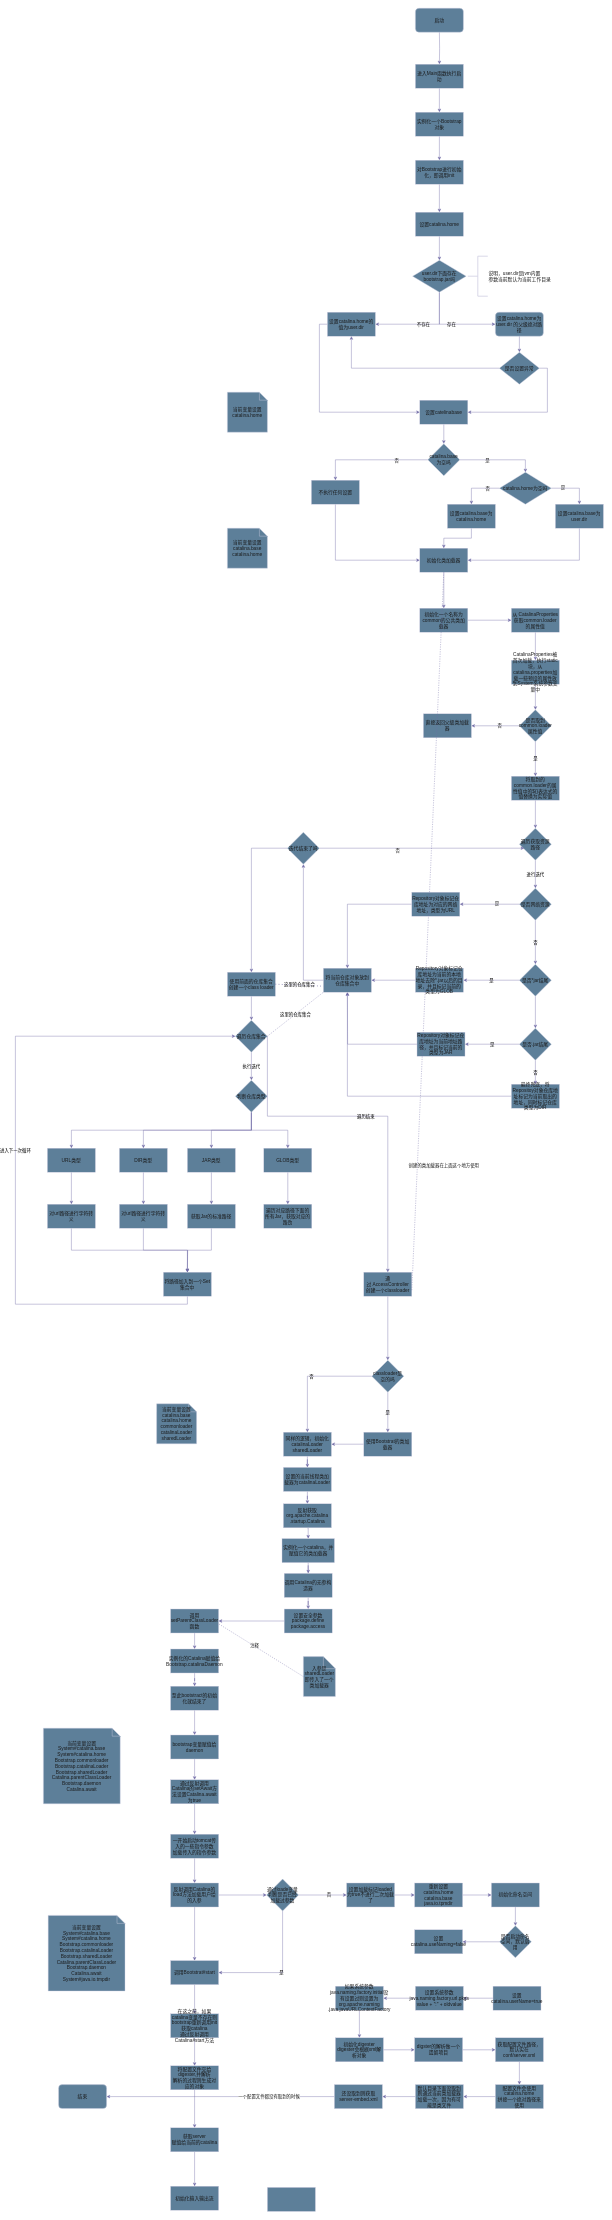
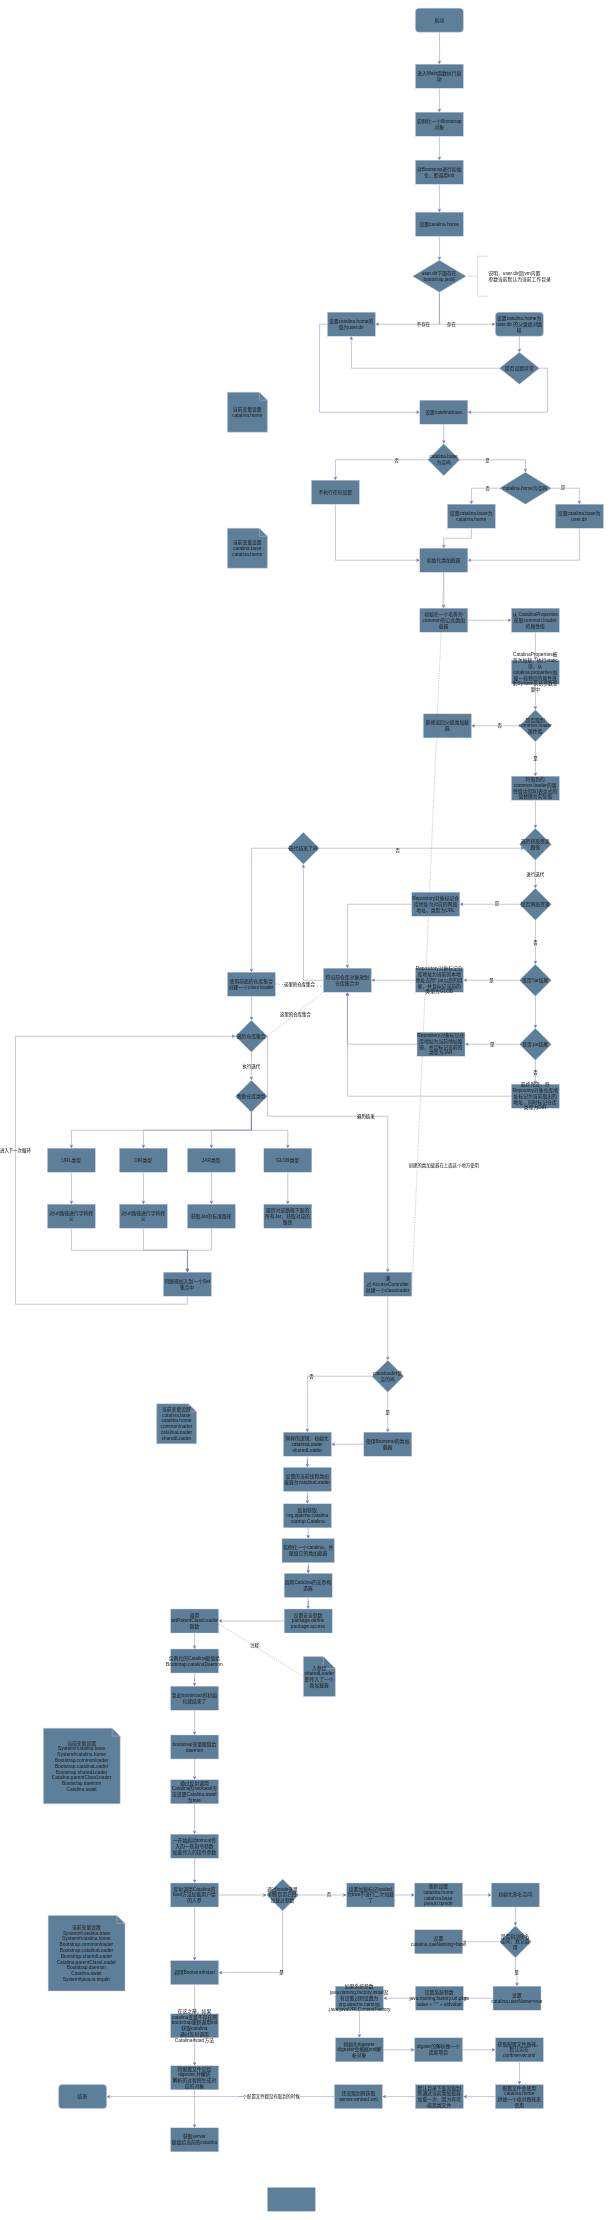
node "直接返回父级类加载器": style solid -> dashed
edge "是否启动命名空间，默认启用" -> "设置catalina.userName=true": added, label "是"
edge "获取server 赋值给当前的catalina" -> "初始化输入输出流": removed
node "初始化输入输出流": removed
